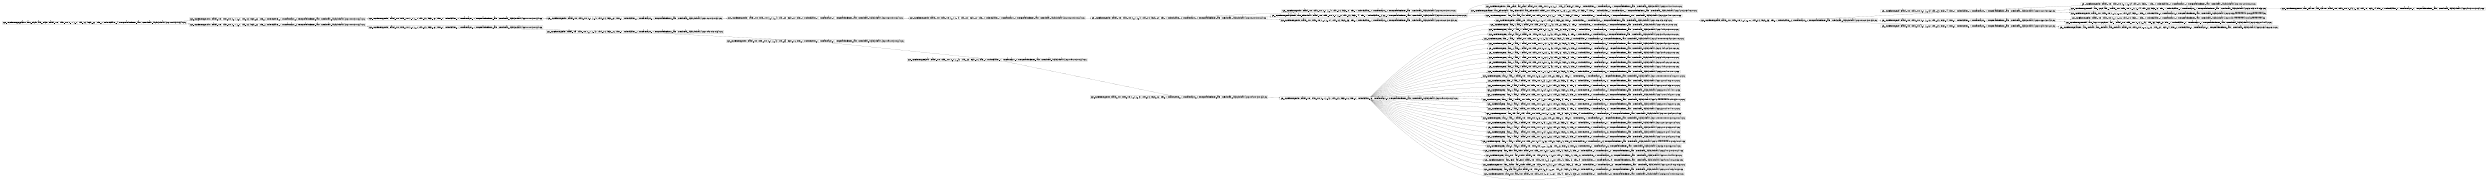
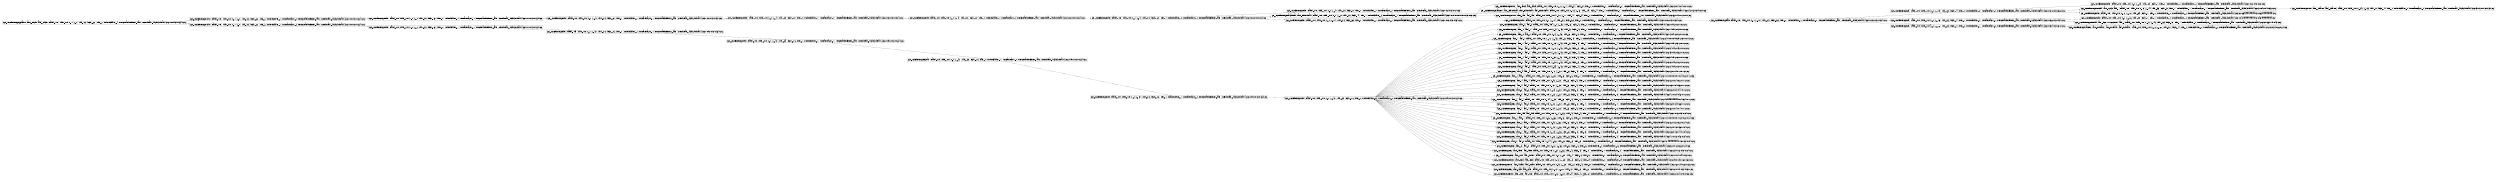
node "type = XCUIElementTypeNavigationBar": text "png = 1" -> "numInParentLayout = 1"
